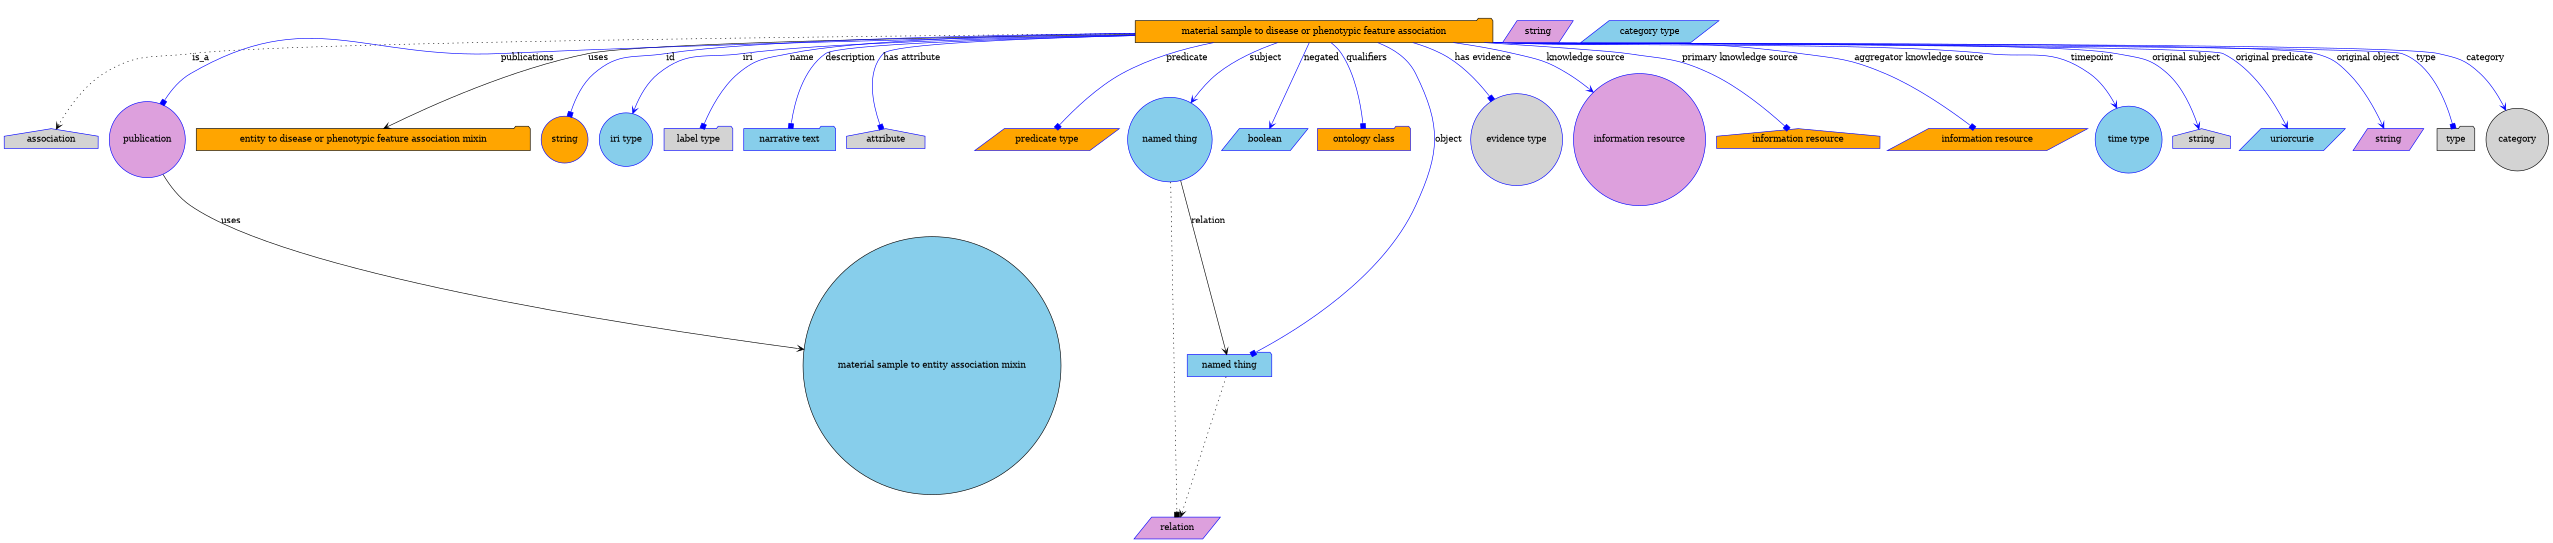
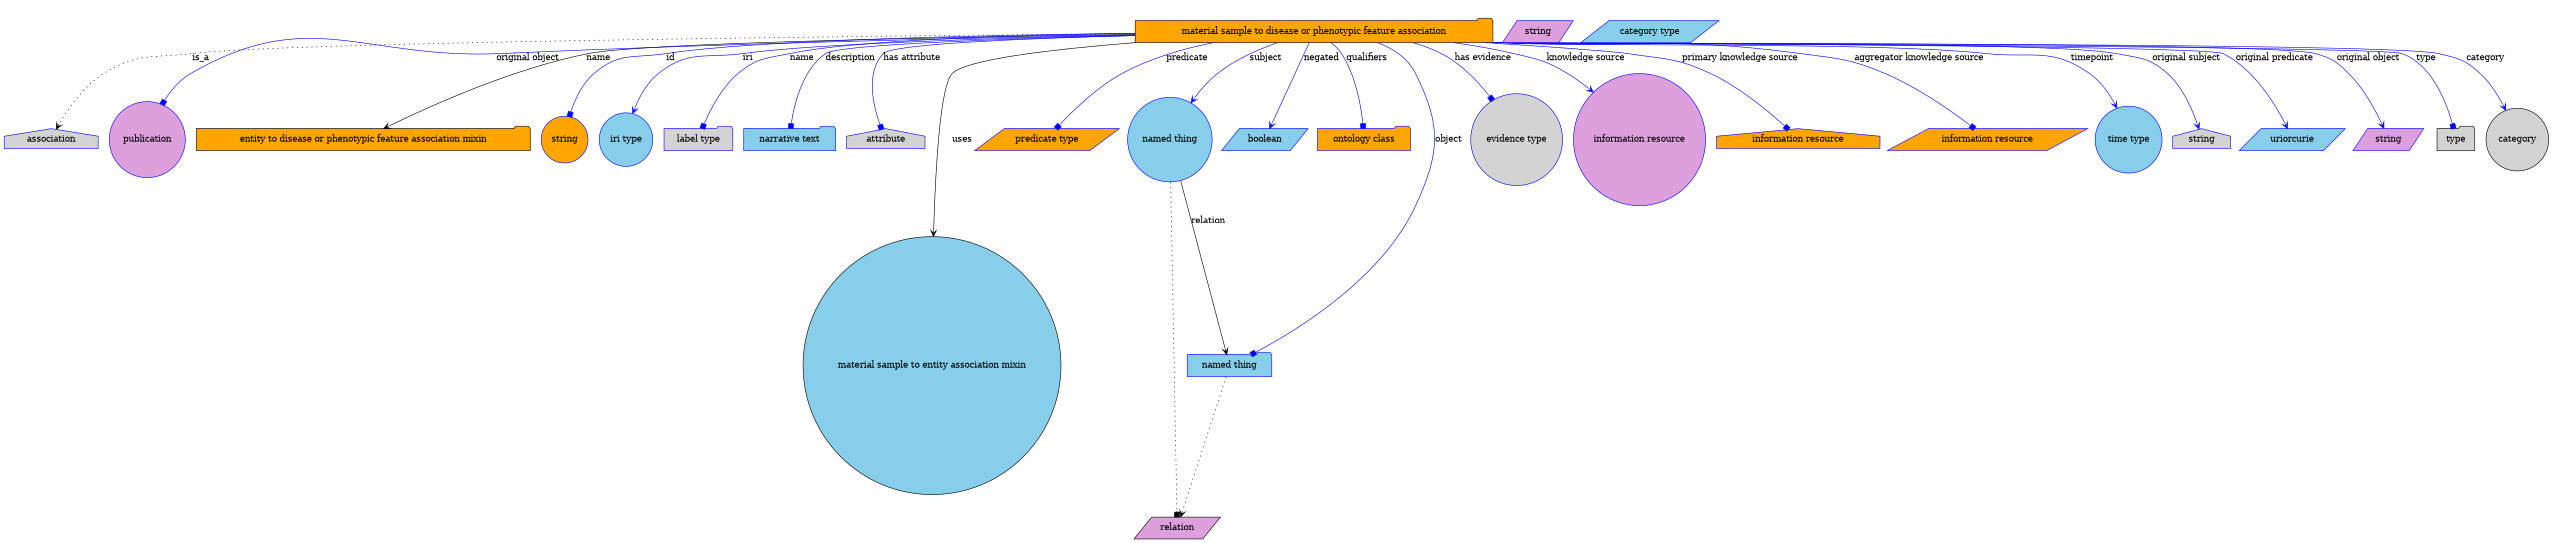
edge "material sample to disease or phenotypic feature association" -> "publication": label "publications" -> "original object"
edge "material sample to disease or phenotypic feature association" -> "entity to disease or phenotypic feature association mixin": label "uses" -> "name"
edge "publication" -> "material sample to entity association mixin": now "material sample to disease or phenotypic feature association" -> "material sample to entity association mixin"
node "relation": color blue -> black
